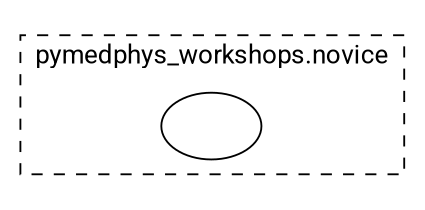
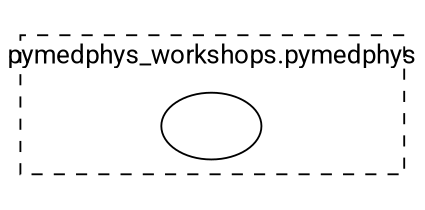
cluster "pymedphys_workshops.novice": label "pymedphys_workshops.novice" -> "pymedphys_workshops.pymedphys"
